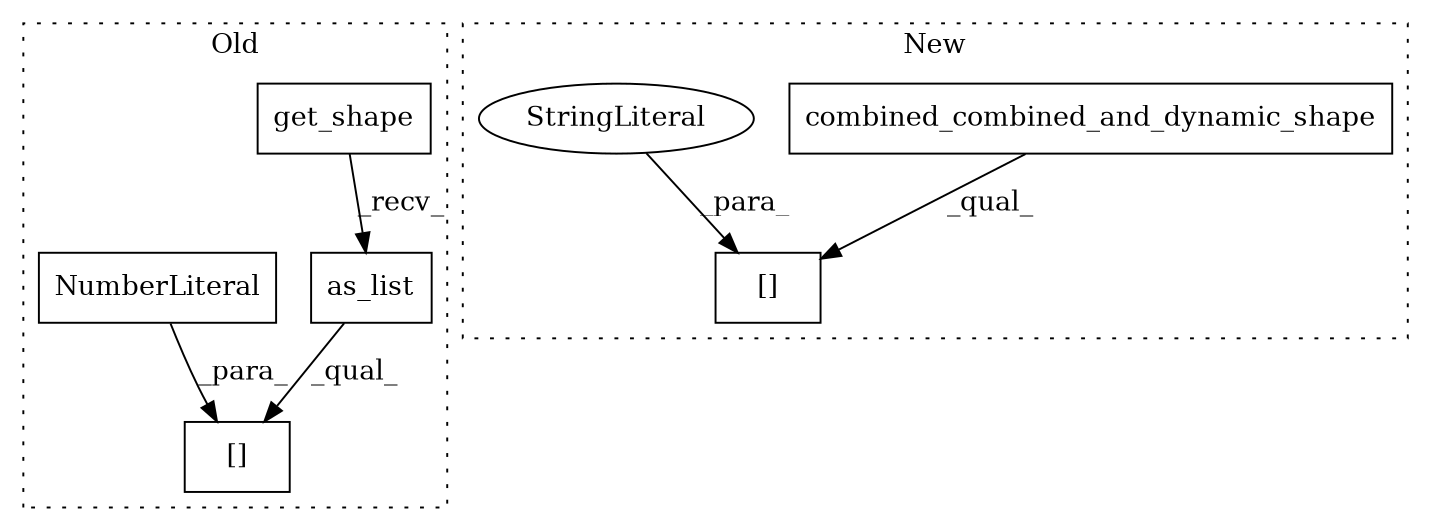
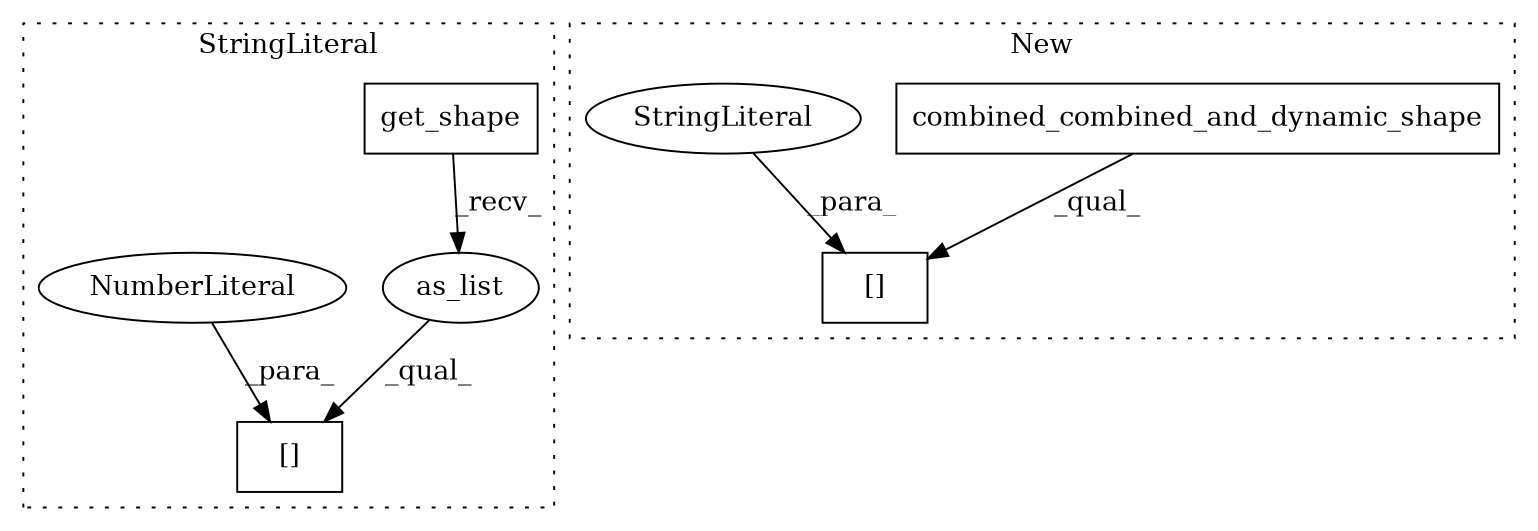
cluster "Old": label "Old" -> "StringLiteral"
node "NumberLiteral": shape box -> ellipse
node "as_list": shape box -> ellipse
